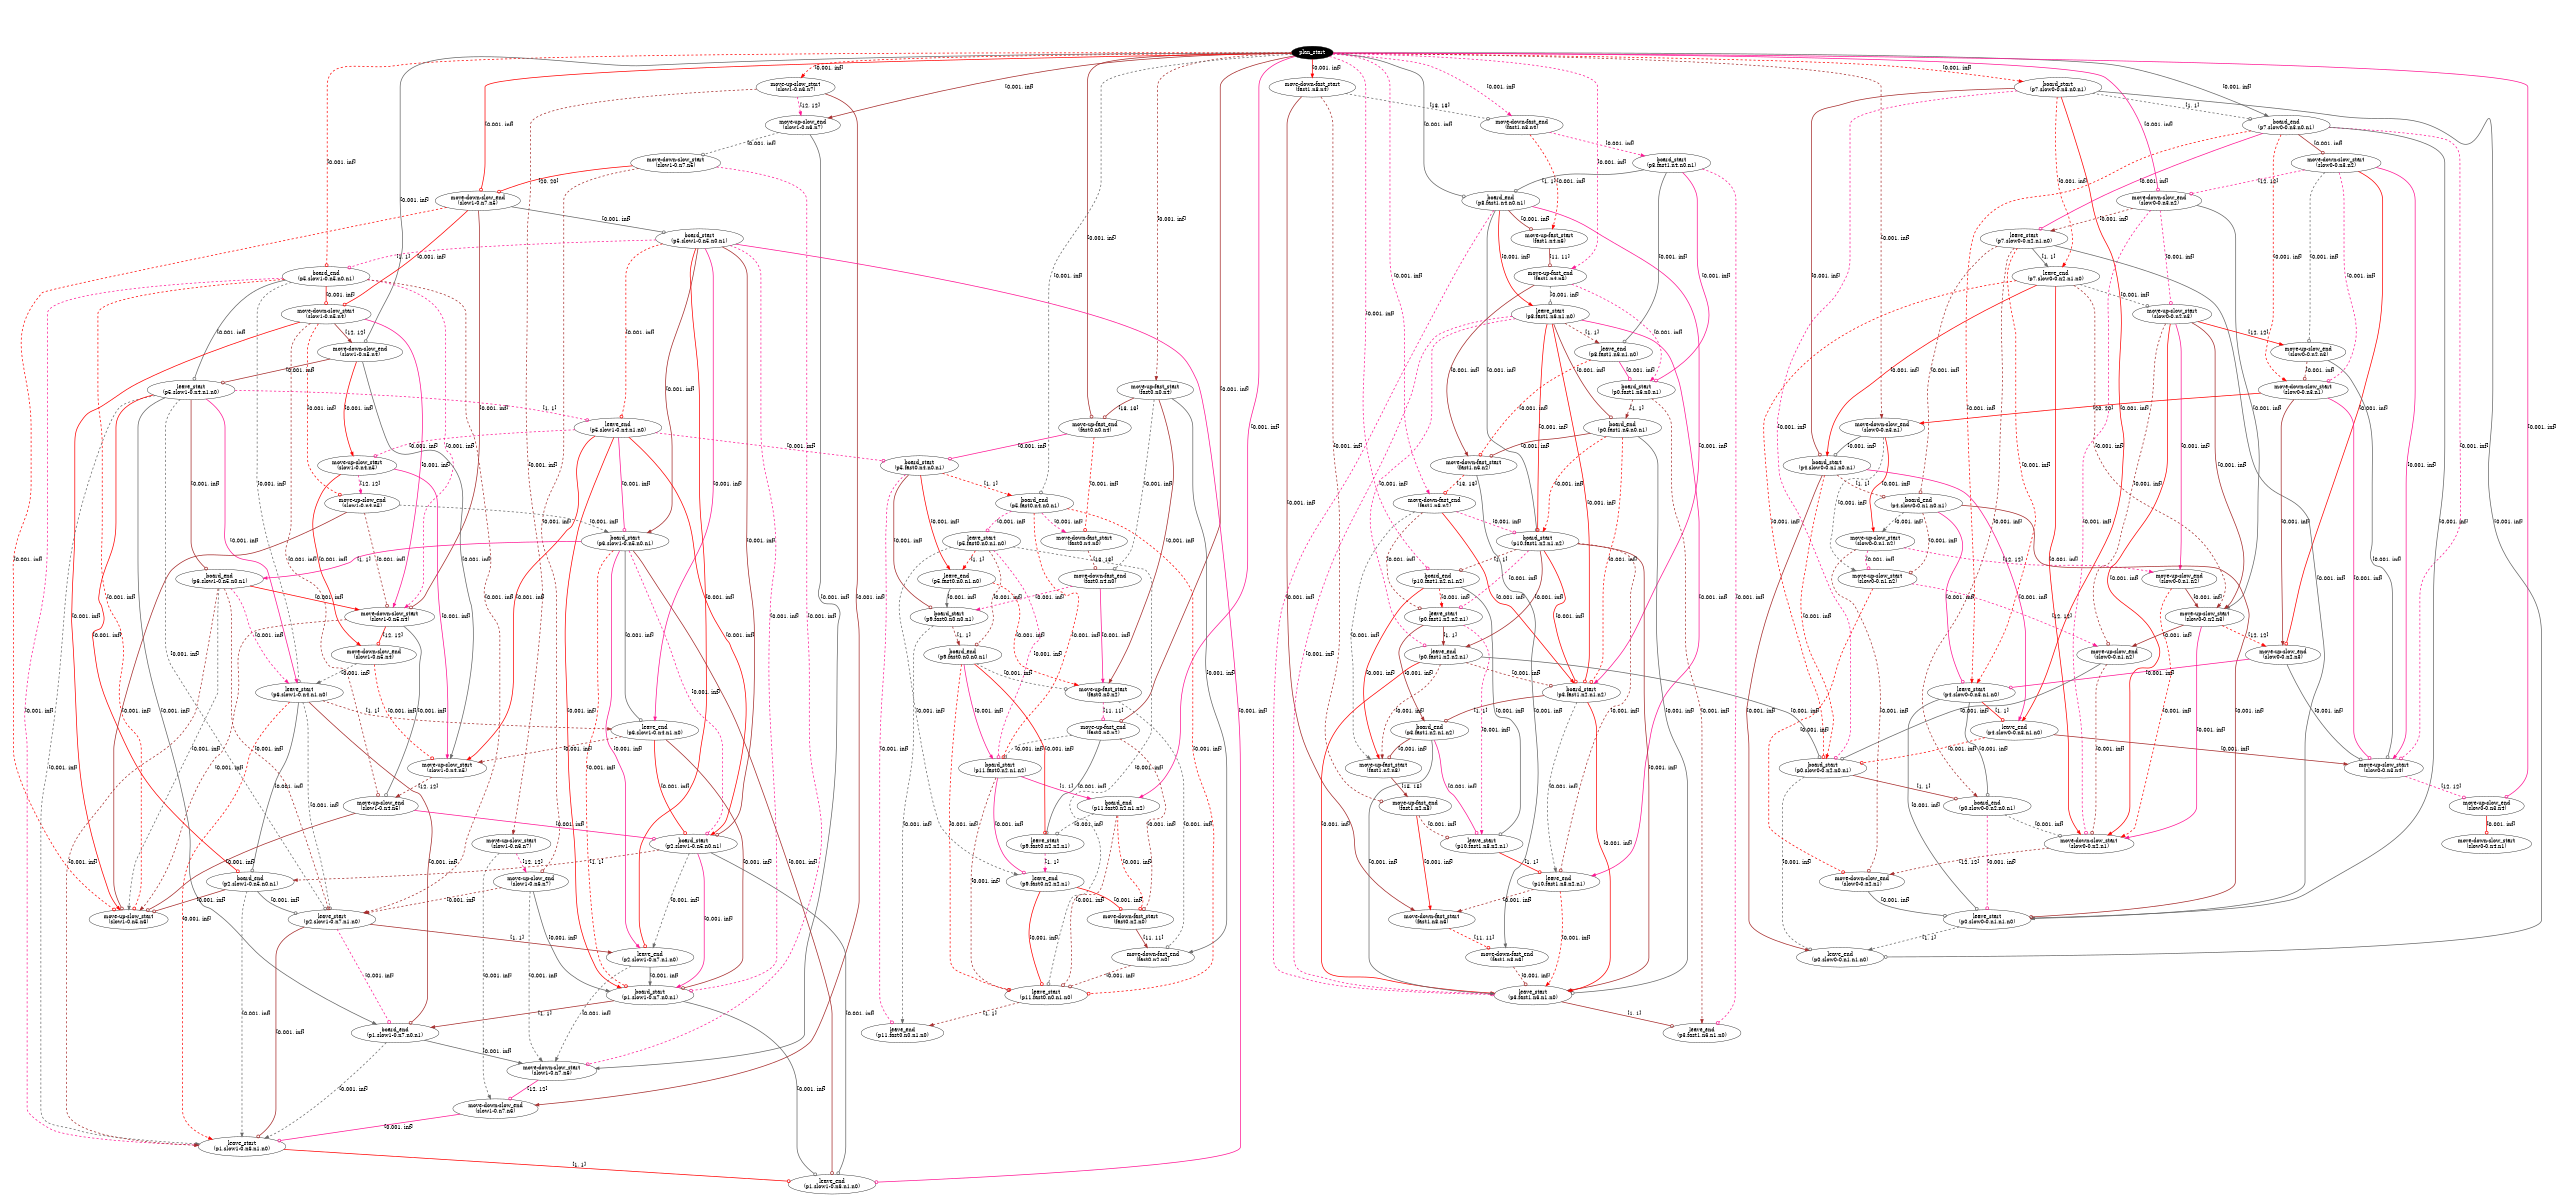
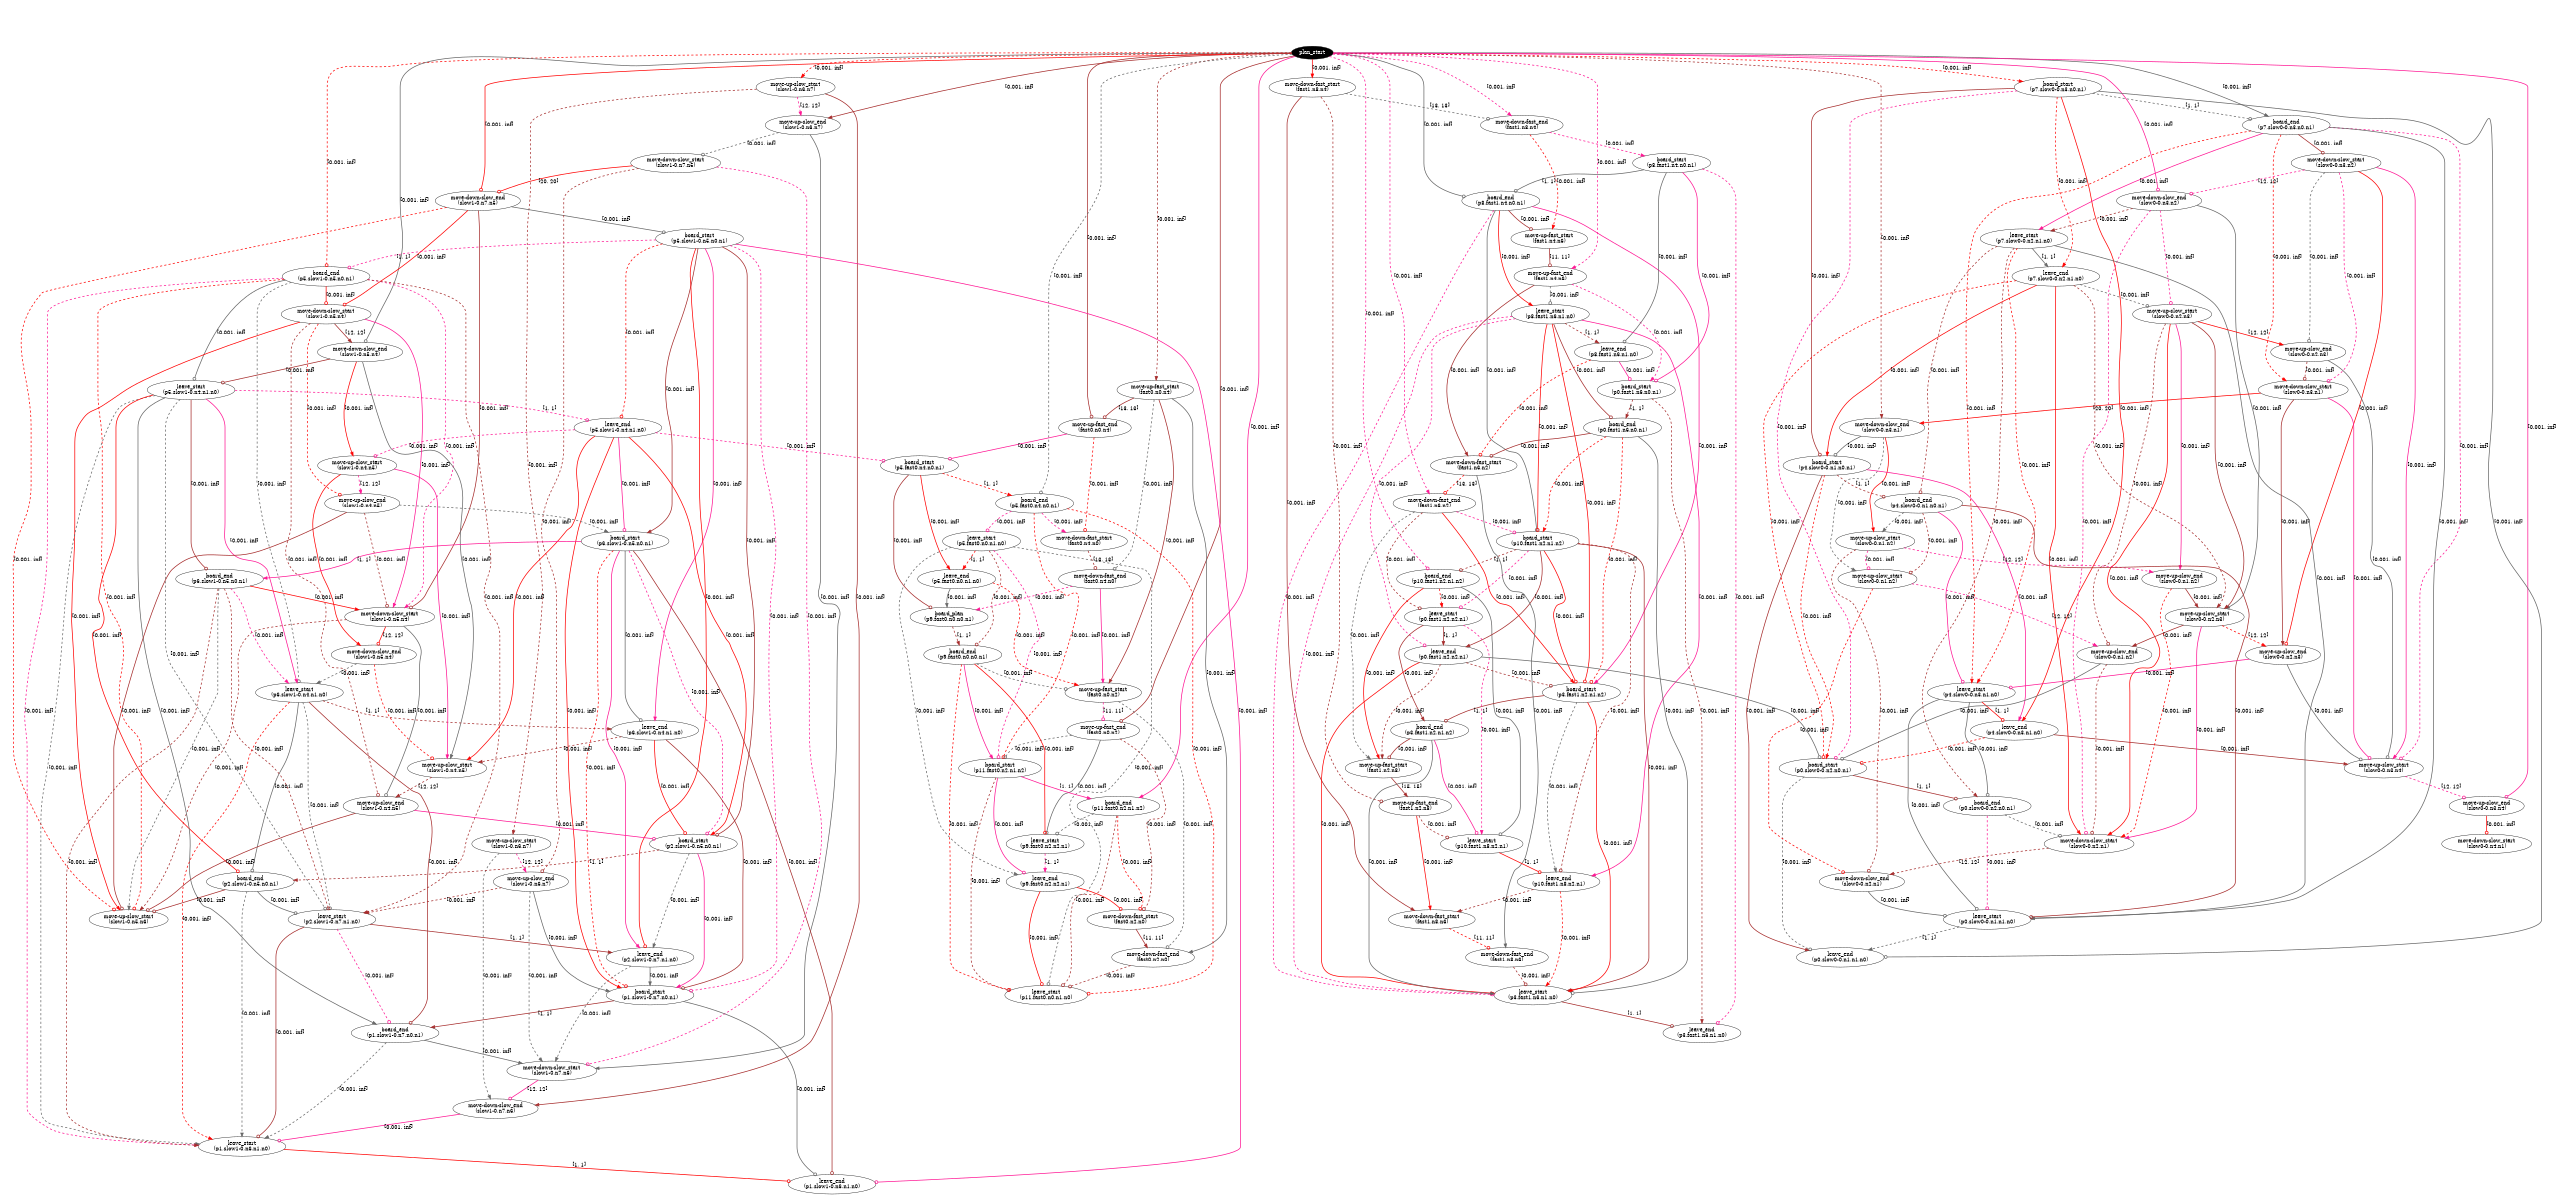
edge "board_end (p7,slow0-0,n3,n0,n1)" -> "leave_start (p7,slow0-0,n2,n1,n0)": arrowhead odot -> normal
node "board_start (p9,fast0,n0,n0,n1)": label "board_start (p9,fast0,n0,n0,n1)" -> "board_plan (p9,fast0,n0,n0,n1)"
edge "board_start (p2,slow1-0,n5,n0,n1)" -> "leave_end (p1,slow1-0,n6,n1,n0)": removed, label "[0.001, inf]"
node "leave_end (p11,fast0,n0,n1,n0)": removed
